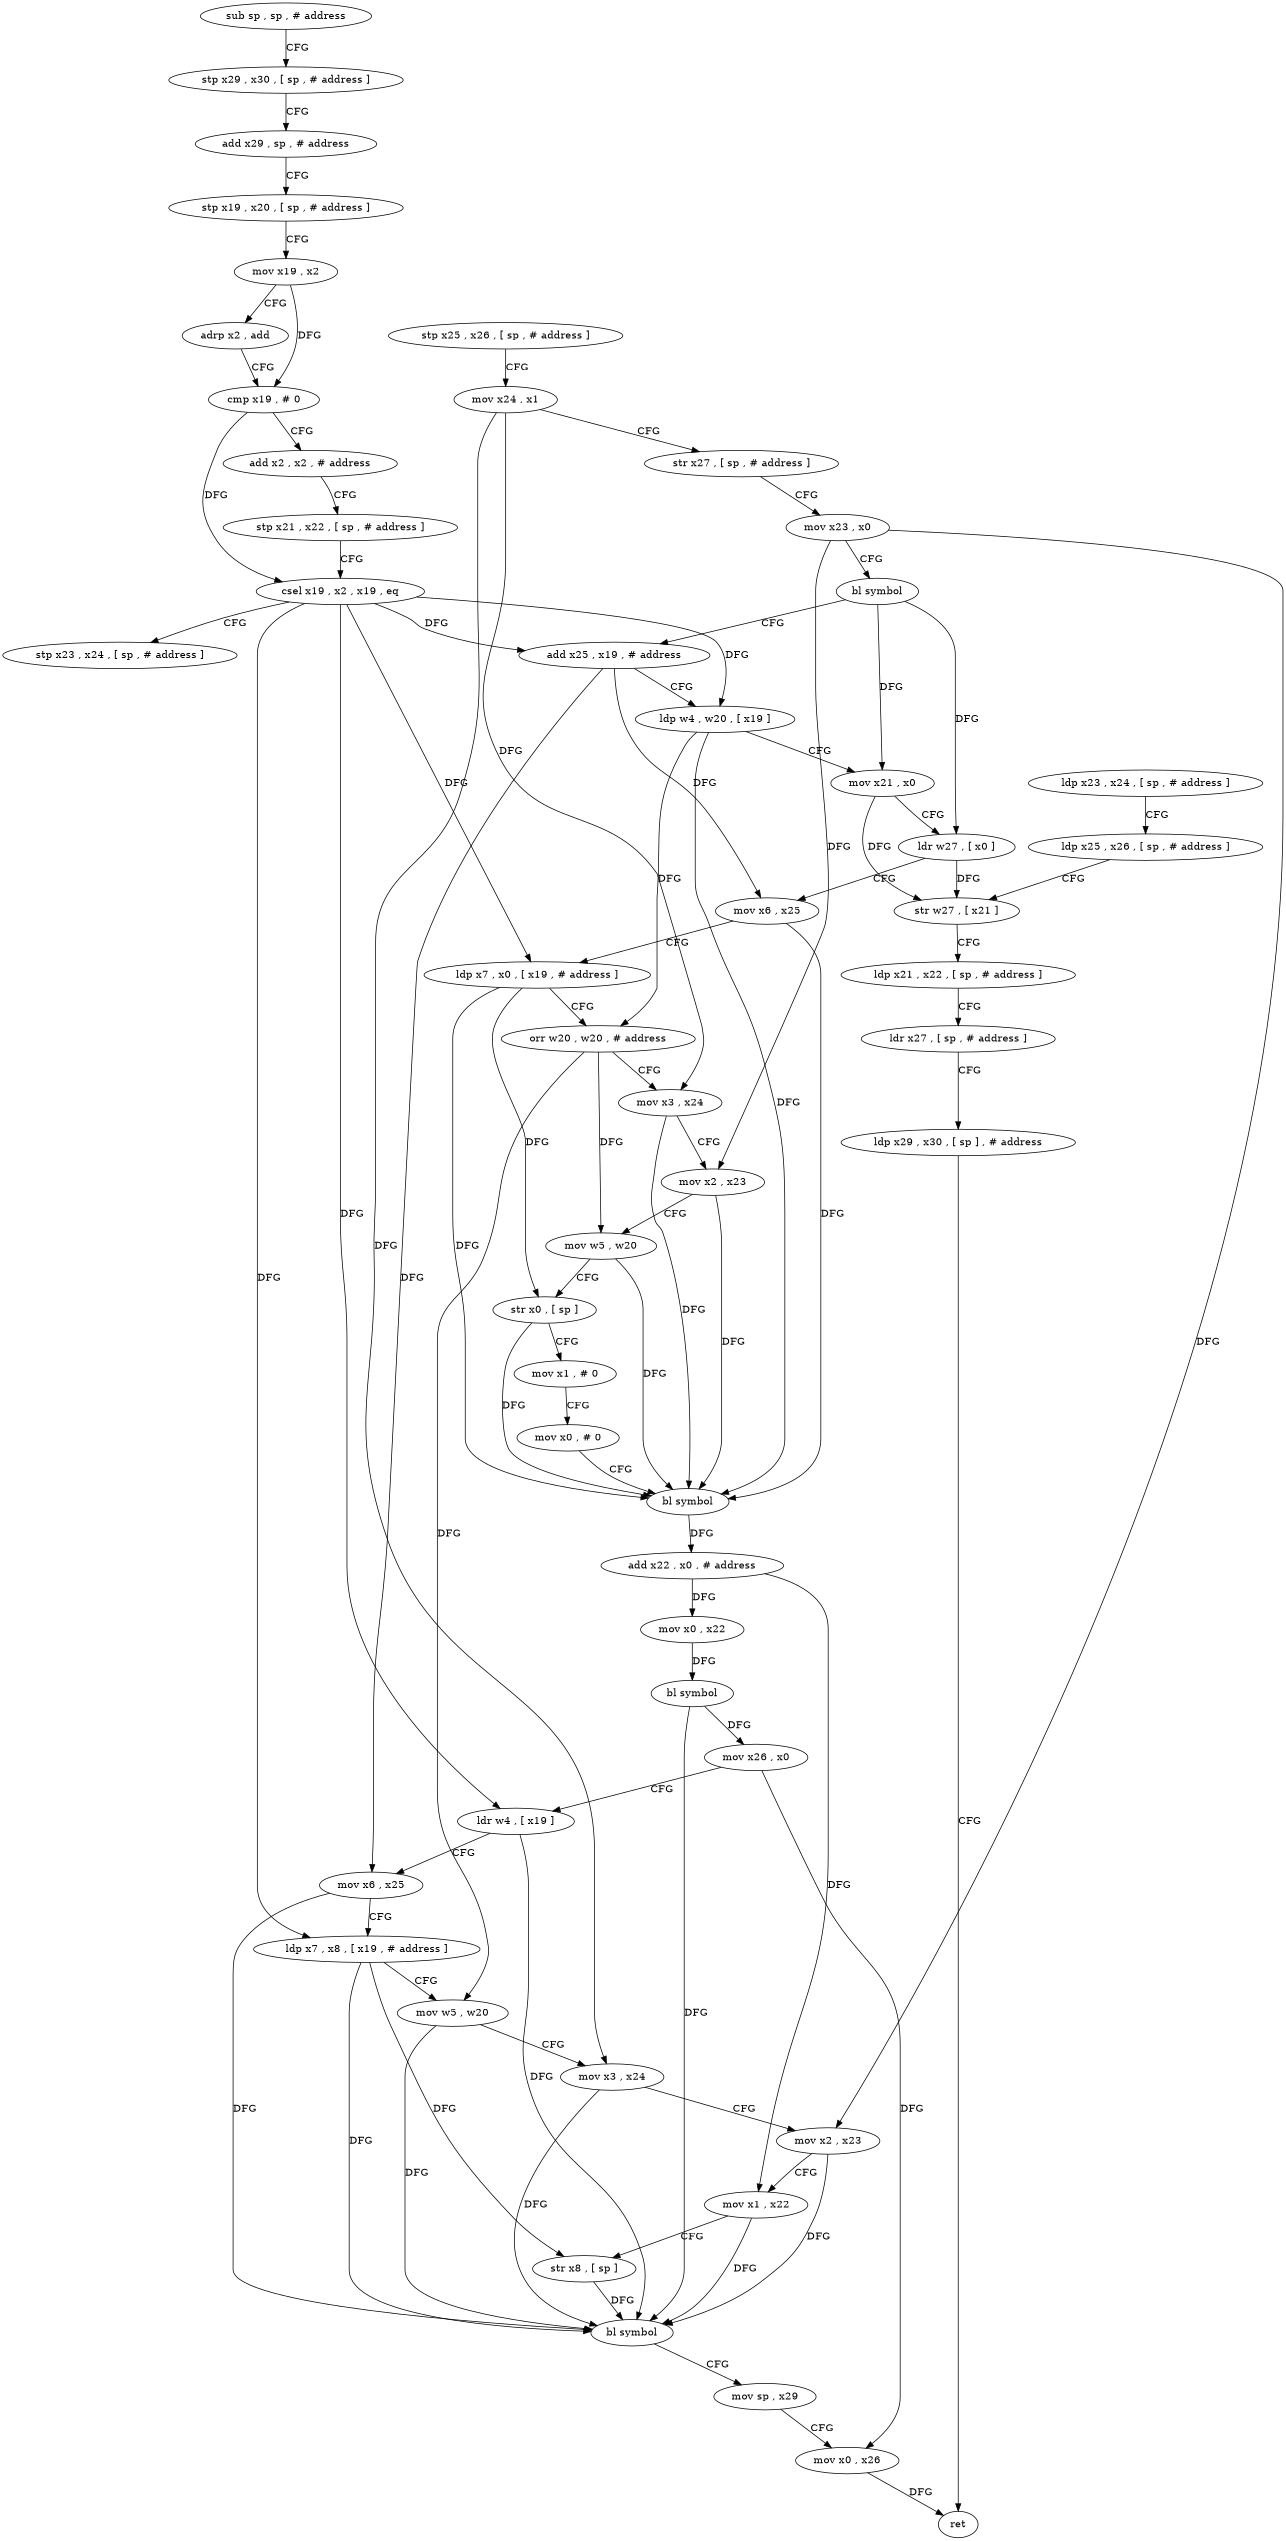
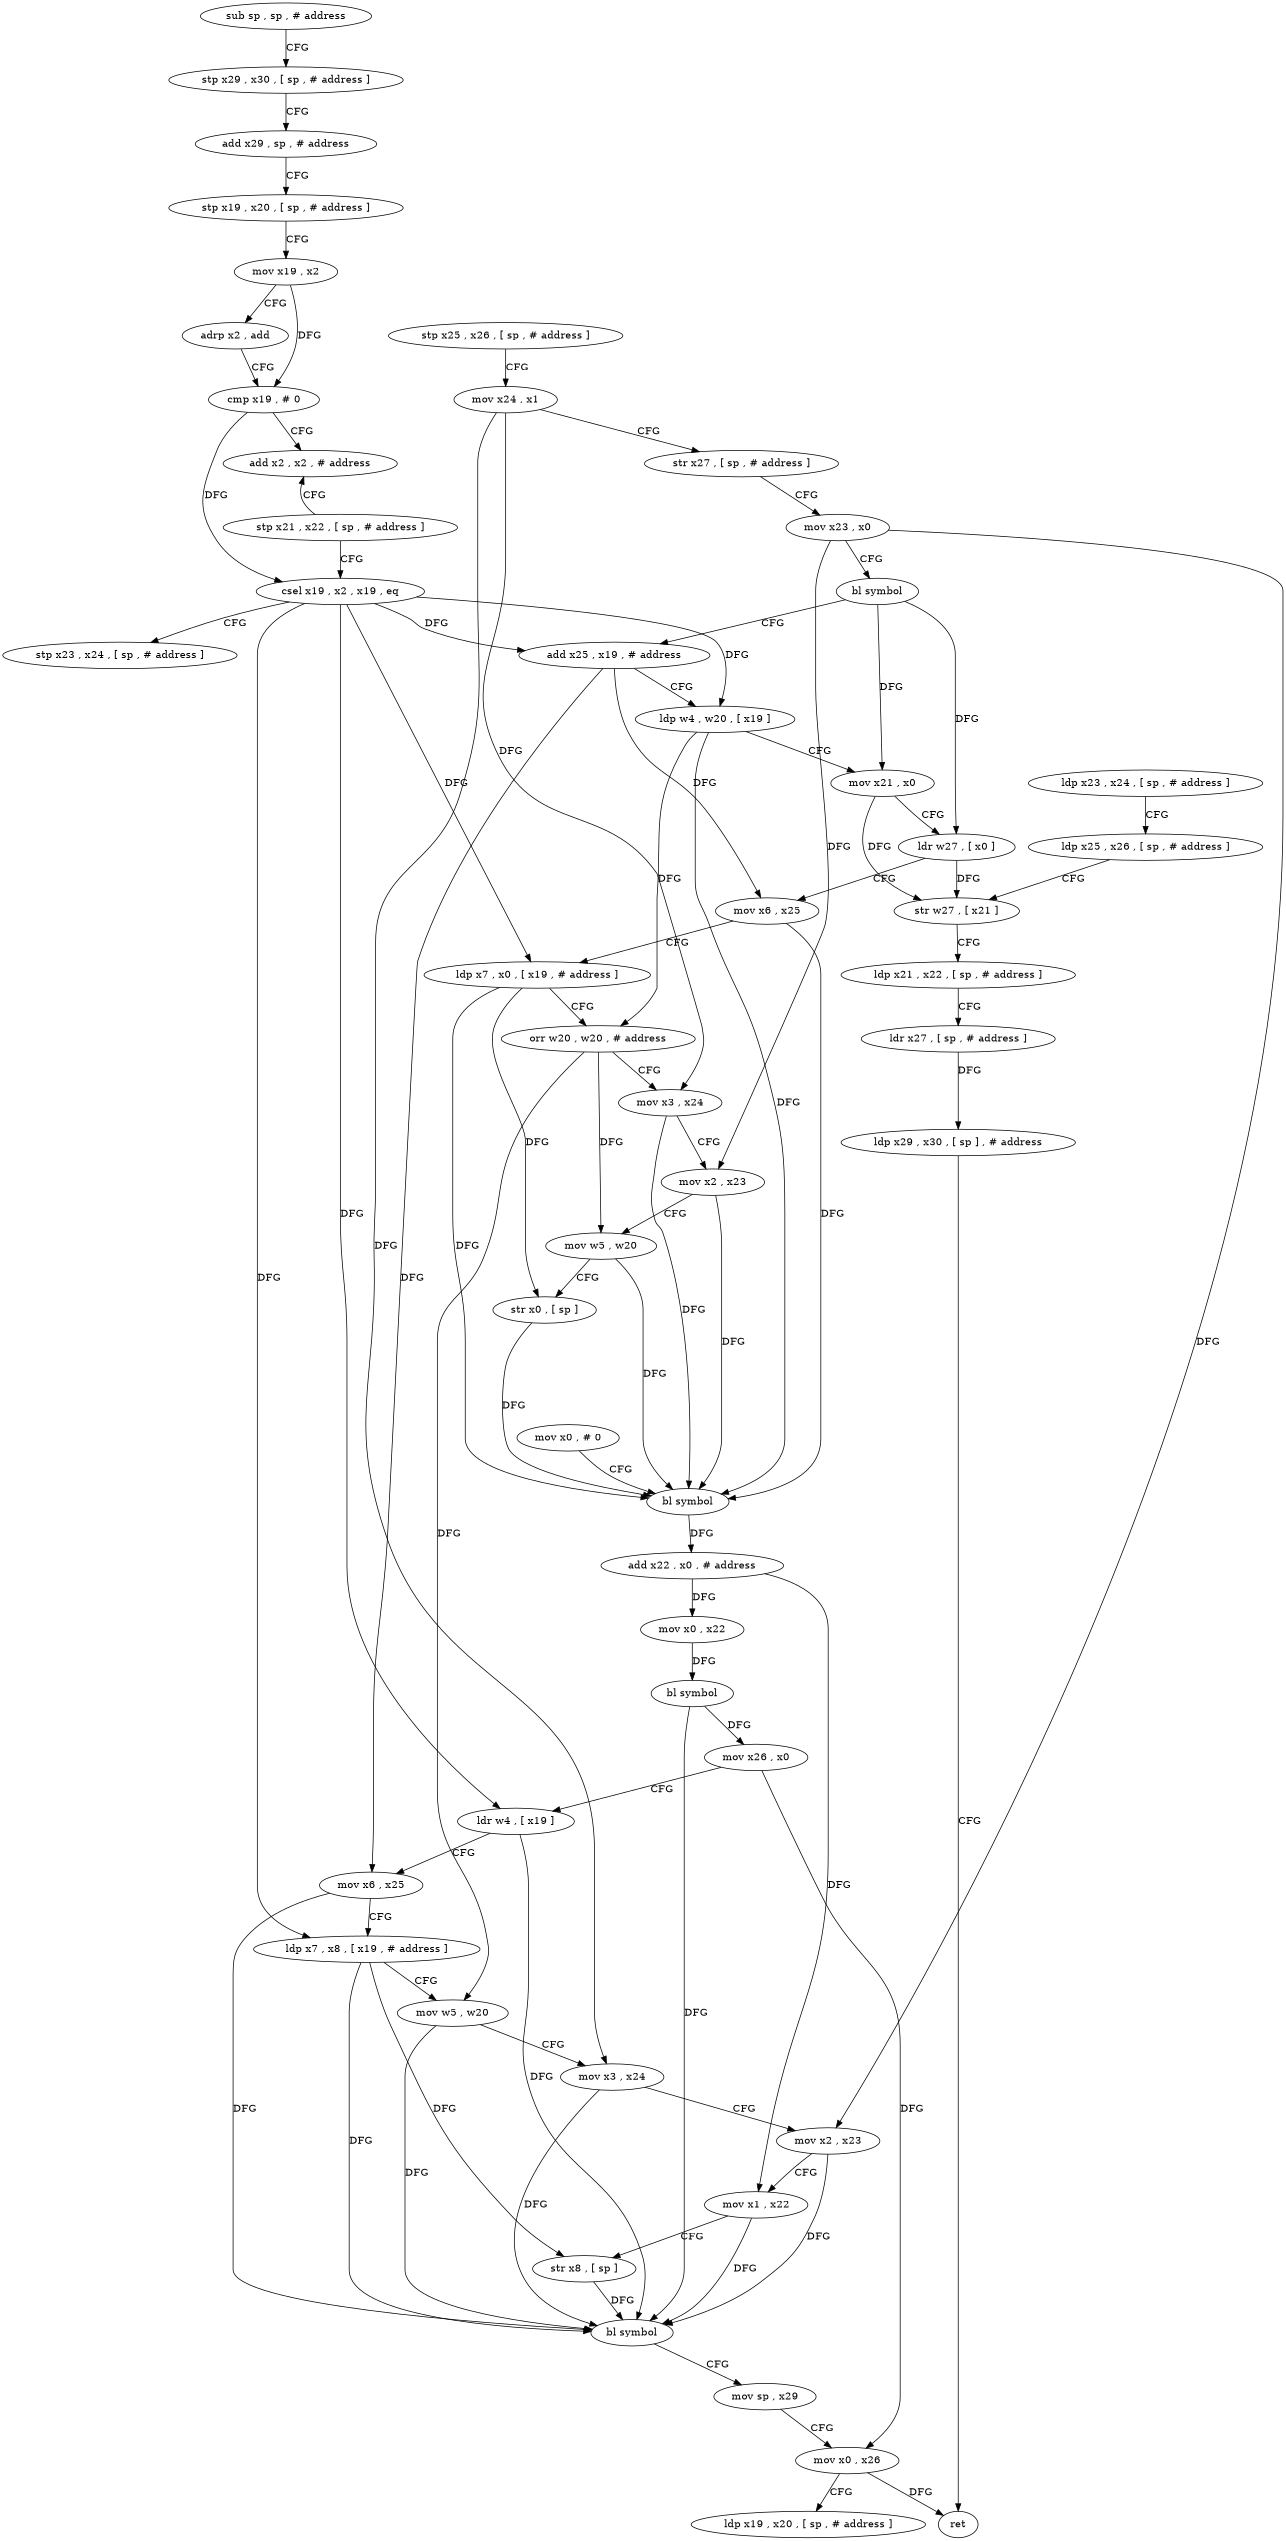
edge "add x2 , x2 , # address" -> "stp x21 , x22 , [ sp , # address ]": reversed
edge "ldr x27 , [ sp , # address ]" -> "ldp x29 , x30 , [ sp ] , # address": label "CFG" -> "DFG"
node "mov x1 , # 0": removed
node "ldp x19 , x20 , [ sp , # address ]": added
